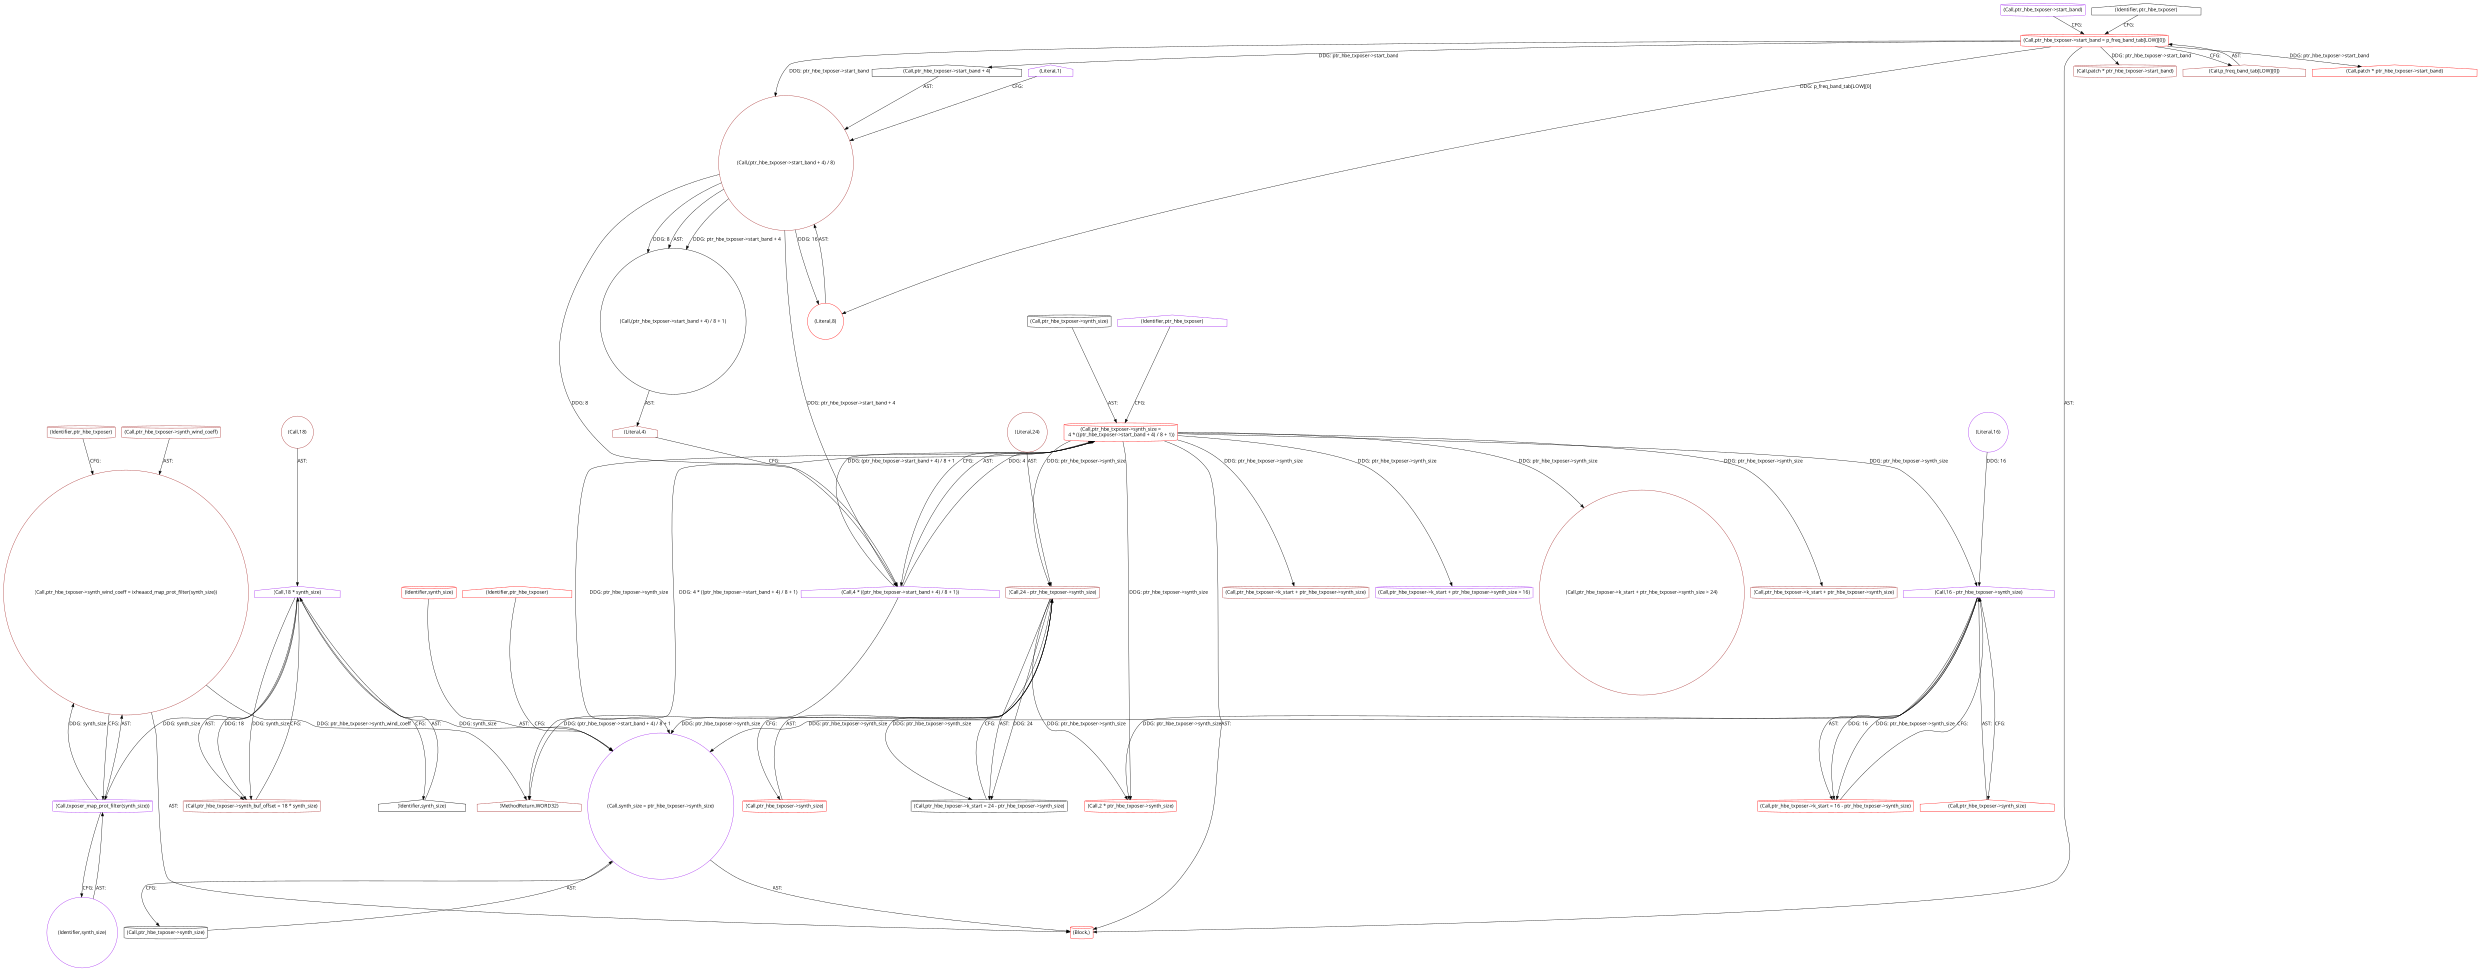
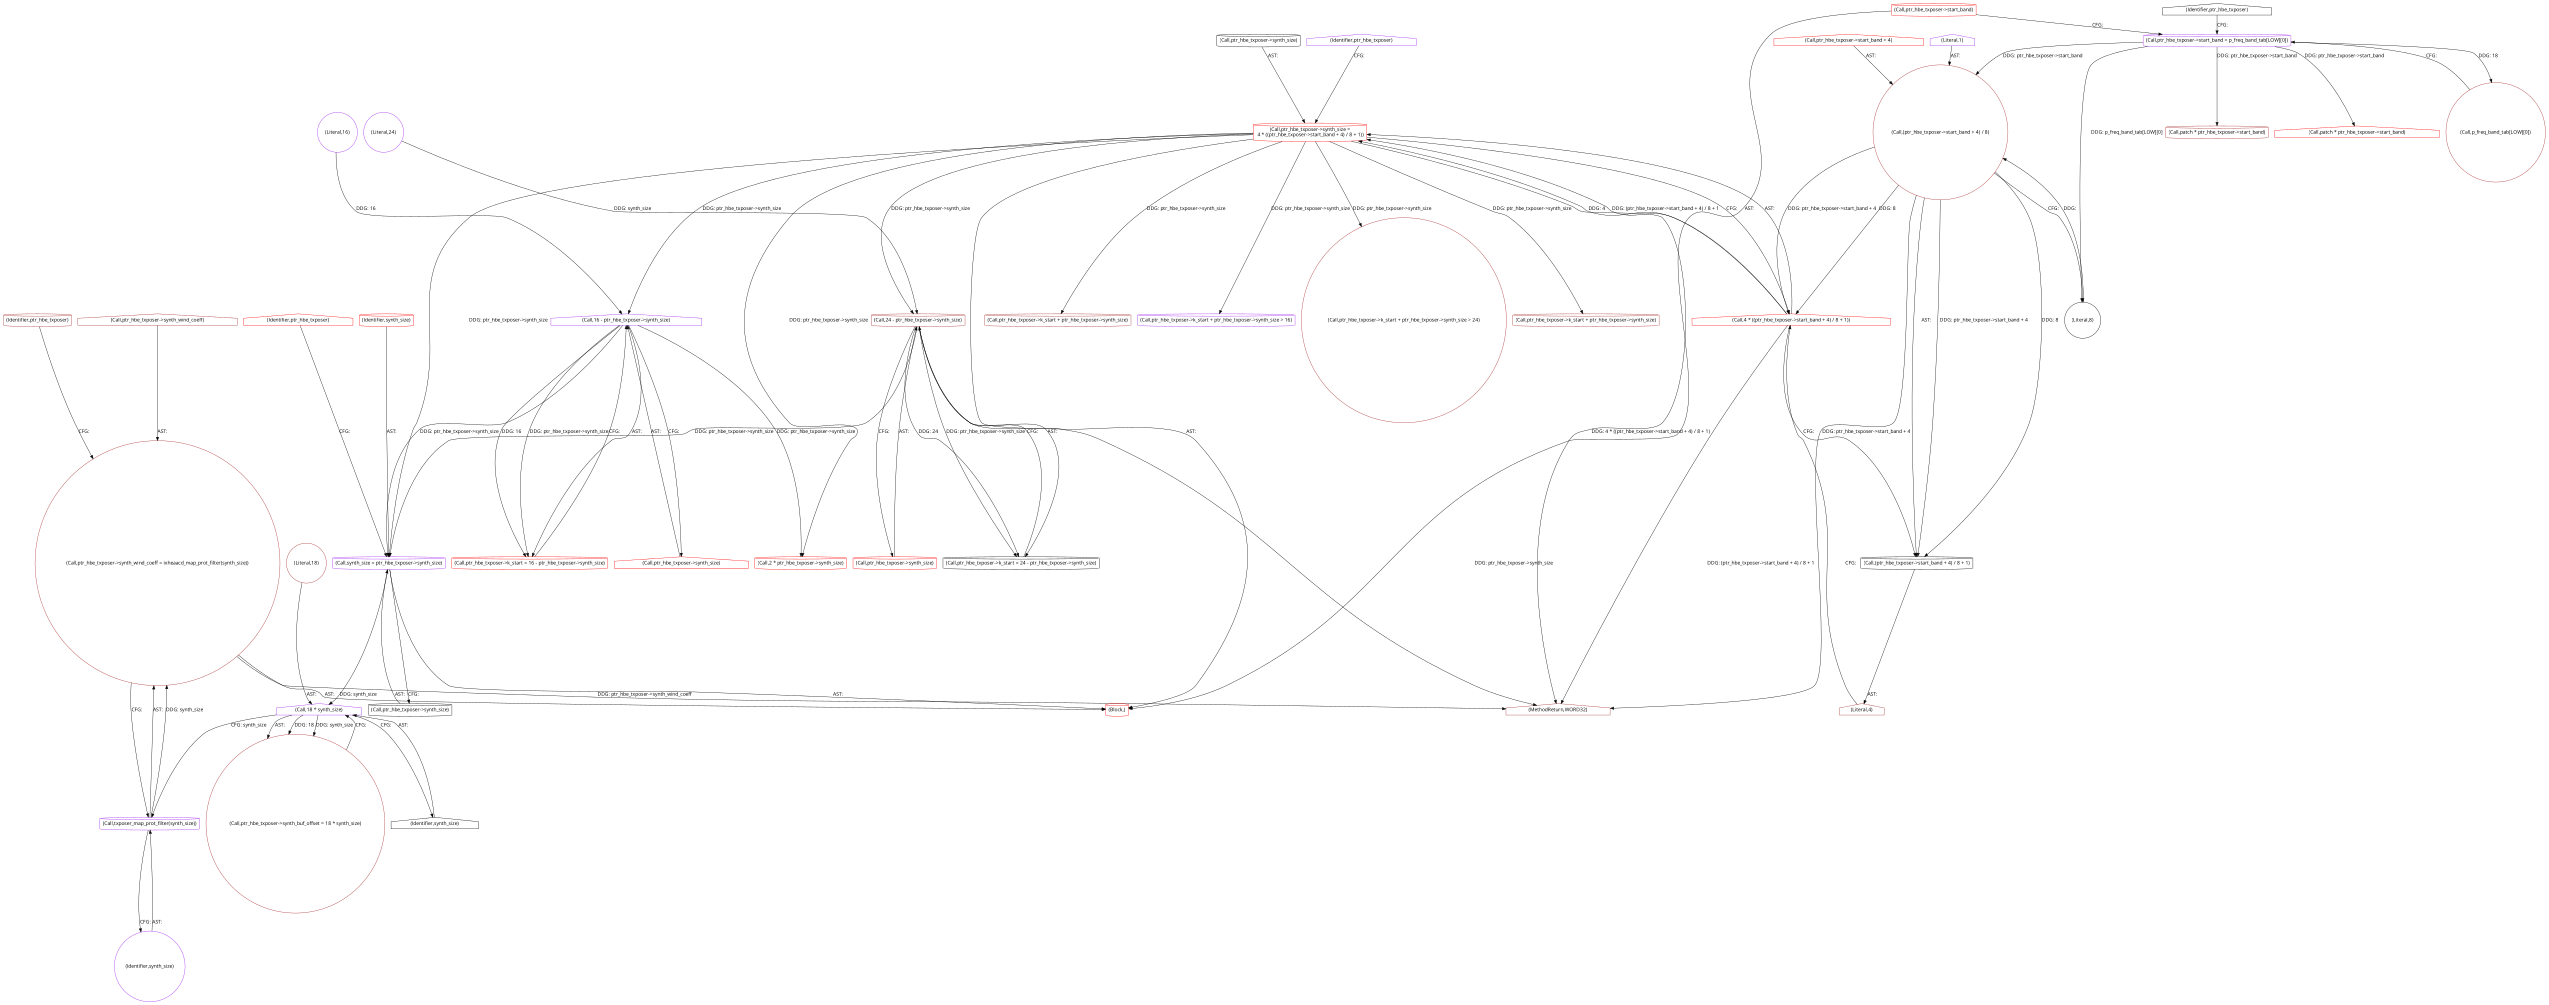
node "(Call,ptr_hbe_txposer->start_band)": color purple -> red
node "(Call,ptr_hbe_txposer->start_band = p_freq_band_tab[LOW][0])": color red -> purple
edge "(Call,ptr_hbe_txposer->start_band = p_freq_band_tab[LOW][0])" -> "(Call,ptr_hbe_txposer->start_band + 4)": removed, label "DDG: ptr_hbe_txposer->start_band"
edge "(Call,ptr_hbe_txposer->start_band = p_freq_band_tab[LOW][0])" -> "(Call,p_freq_band_tab[LOW][0])": label "CFG: " -> "DDG: 18"
edge "(Call,p_freq_band_tab[LOW][0])" -> "(Call,ptr_hbe_txposer->start_band = p_freq_band_tab[LOW][0])": label "AST: " -> "CFG: "
node "(Call,ptr_hbe_txposer->start_band + 4)": color black -> red
node "(Call,p_freq_band_tab[LOW][0])": shape house -> circle
edge "(Literal,1)" -> "(Call,(ptr_hbe_txposer->start_band + 4) / 8)": label "CFG: " -> "AST: "
edge "(Call,(ptr_hbe_txposer->start_band + 4) / 8)" -> "(Literal,8)": label "DDG: 16" -> "CFG: "
edge "(Literal,8)" -> "(Call,(ptr_hbe_txposer->start_band + 4) / 8)": label "AST: " -> "DDG: "
node "(Call,(ptr_hbe_txposer->start_band + 4) / 8 + 1)": shape circle -> cylinder
node "(Literal,8)": color red -> black
node "(Call,ptr_hbe_txposer->synth_wind_coeff)": shape cylinder -> house
node "(Call,18)": label "(Call,18)" -> "(Literal,18)"
node "(Literal,24)": color brown -> purple
edge "(Call,4 * ((ptr_hbe_txposer->start_band + 4) / 8 + 1))" -> "(Call,(ptr_hbe_txposer->start_band + 4) / 8 + 1)": added, label "CFG:"
edge "(Literal,24)" -> "(Call,24 - ptr_hbe_txposer->synth_size)": label "AST: " -> "DDG: synth_size"
edge "(Call,(ptr_hbe_txposer->start_band + 4) / 8)" -> "(MethodReturn,WORD32)": added, label "DDG: ptr_hbe_txposer->start_band + 4"
node "(Call,4 * ((ptr_hbe_txposer->start_band + 4) / 8 + 1))": color purple -> red
edge "(Call,24 - ptr_hbe_txposer->synth_size)" -> "(Call,2 * ptr_hbe_txposer->synth_size)": now "(Call,24 - ptr_hbe_txposer->synth_size)" -> "(MethodReturn,WORD32)"
edge "(Call,18 * synth_size)" -> "(Call,synth_size = ptr_hbe_txposer->synth_size)": reversed
edge "(Call,18 * synth_size)" -> "(Call,txposer_map_prot_filter(synth_size))": label "DDG: synth_size" -> "CFG: synth_size"
node "(Call,ptr_hbe_txposer->synth_buf_offset = 18 * synth_size)": shape cylinder -> circle
node "(Call,synth_size = ptr_hbe_txposer->synth_size)": shape circle -> cylinder
edge "(Call,ptr_hbe_txposer->start_band = p_freq_band_tab[LOW][0])" -> "(Block,)": now "(Call,ptr_hbe_txposer->start_band)" -> "(Block,)"
